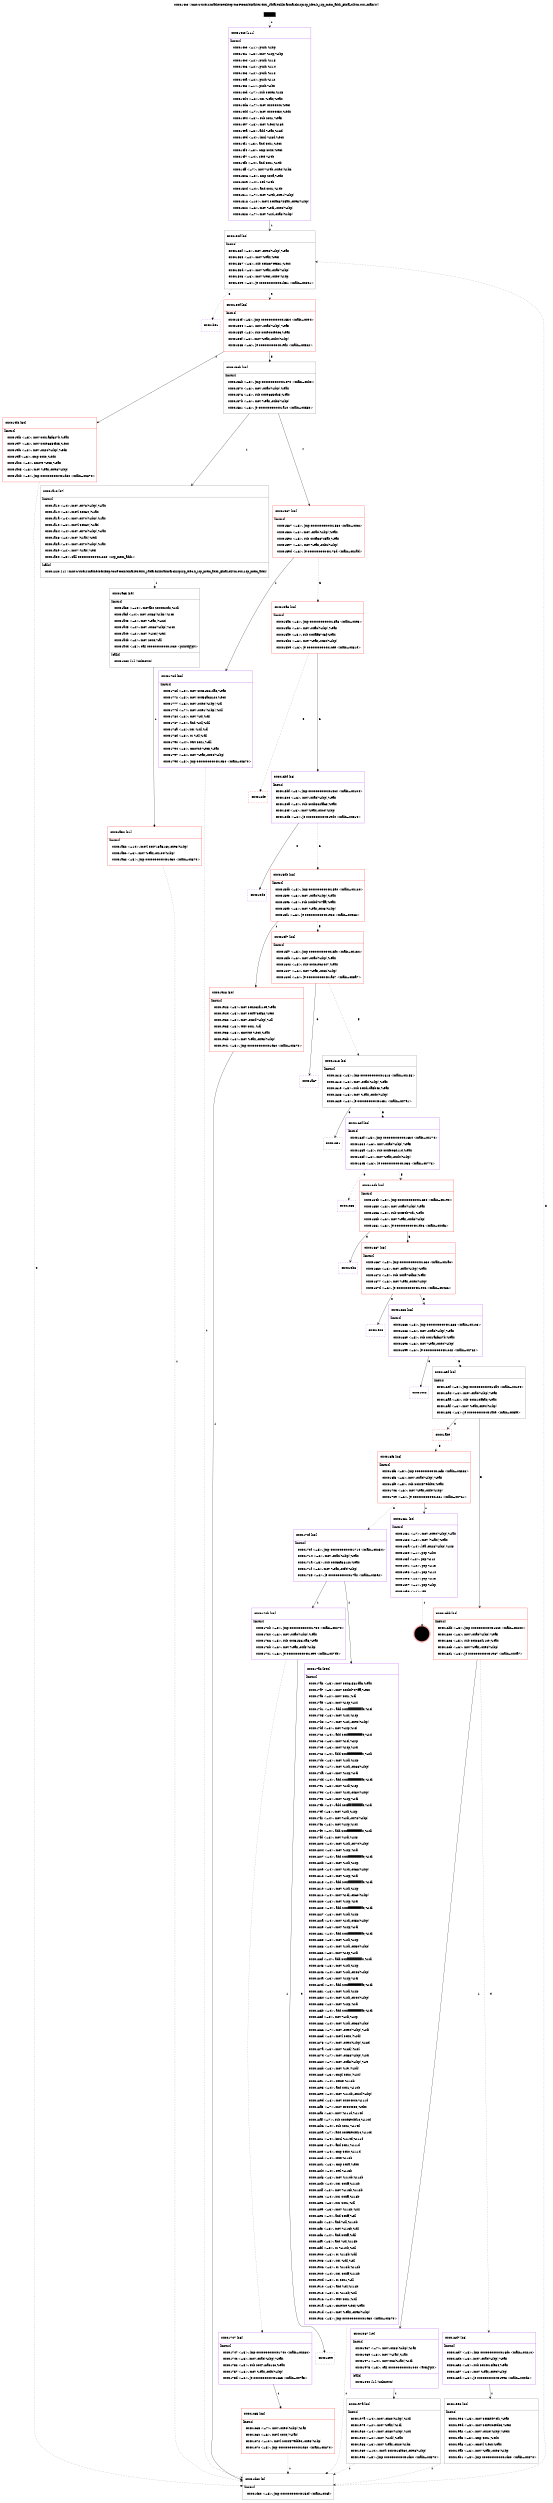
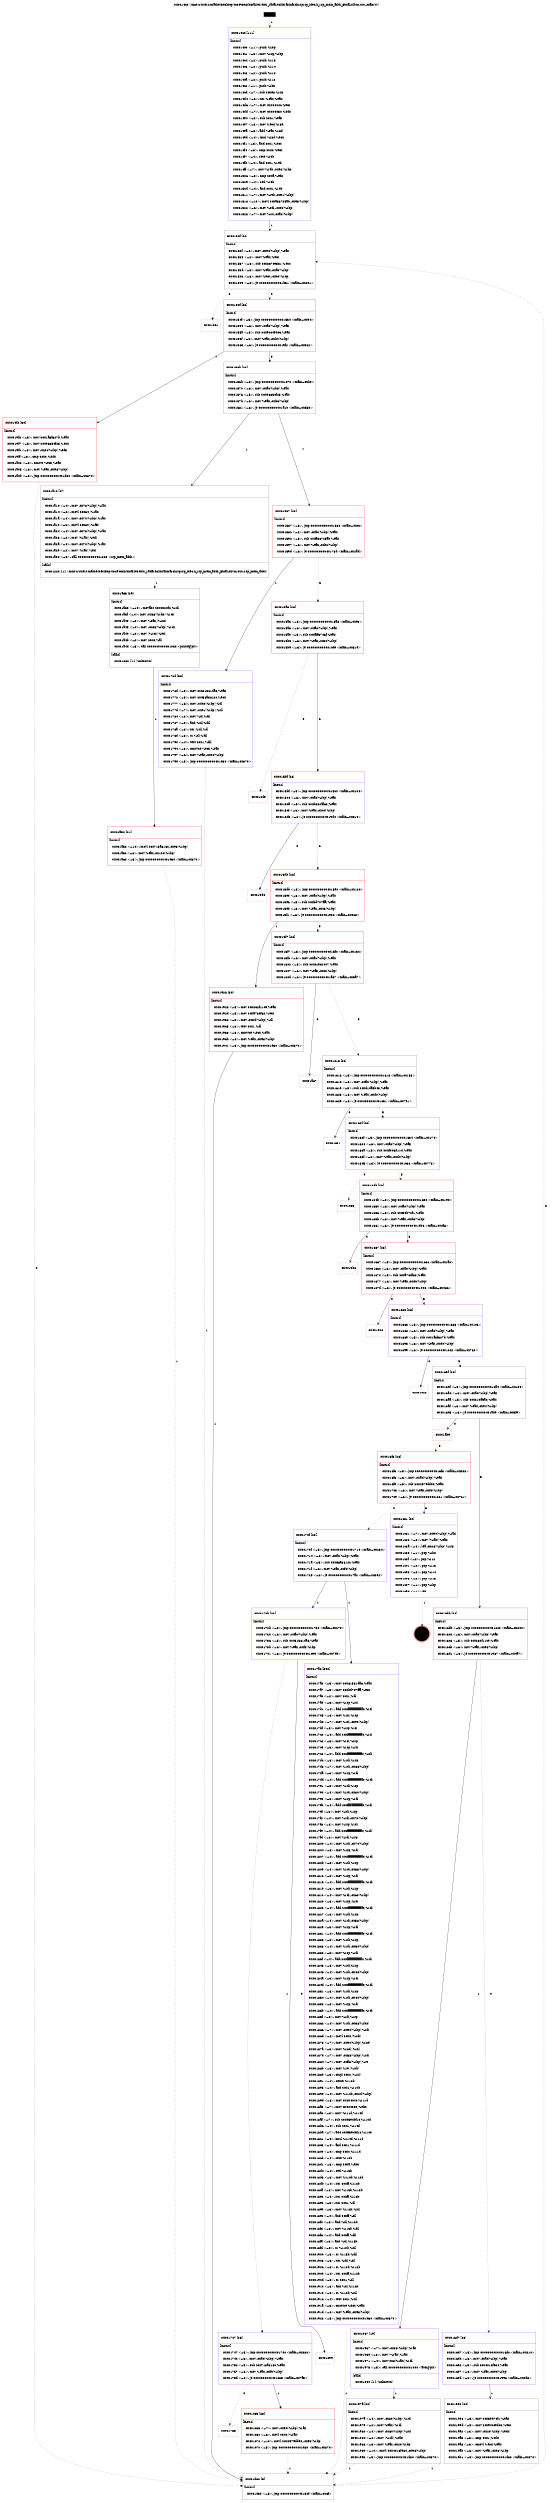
edge "0x4016f3 [28]" -> "0x401c81 [24]": label " 1" -> " 8"
node "0x401763": added
